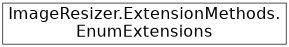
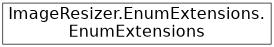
node "ImageResizer.ExtensionMethods. EnumExtensions": label "ImageResizer.ExtensionMethods. EnumExtensions" -> "ImageResizer.EnumExtensions. EnumExtensions"
